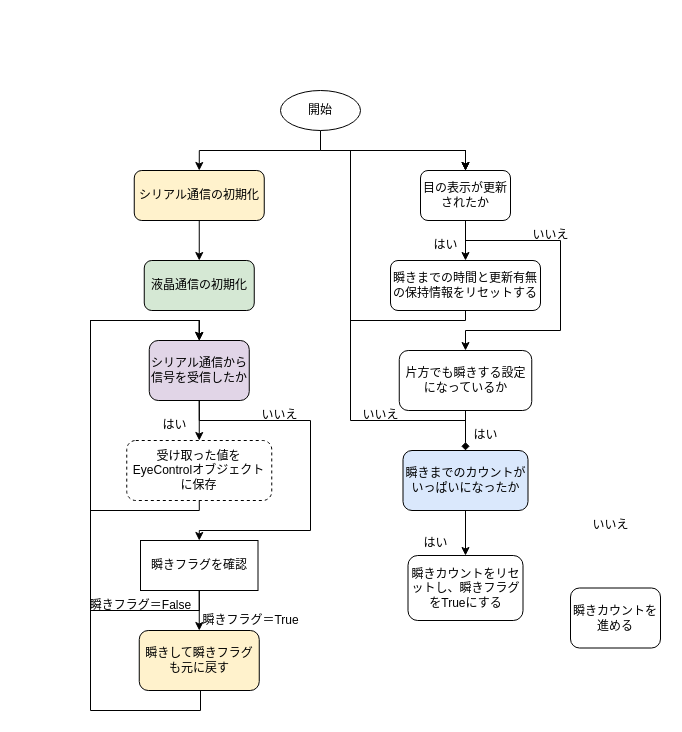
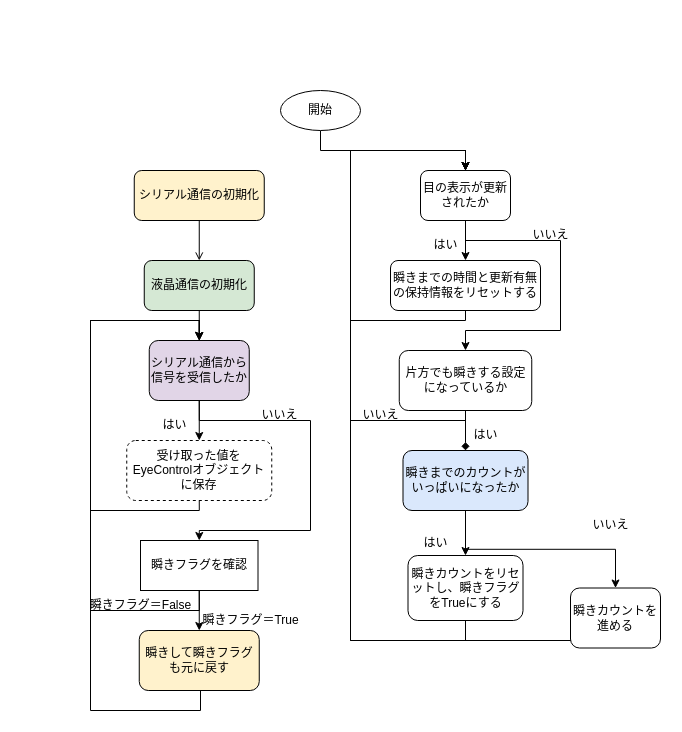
edge "開始" -> "シリアル通信の初期化": removed
edge "シリアル通信の初期化" -> "液晶通信の初期化": arrowhead classic -> open
edge "液晶通信の初期化" -> "シリアル通信から信号を受信したか": added
edge "瞬きまでのカウントがいっぱいになったか" -> "瞬きカウントを進める": added
edge "瞬きカウントをリセットし、瞬きフラグをTrueにする" -> "目の表示が更新されたか": added
edge "瞬きカウントを進める" -> "目の表示が更新されたか": added
